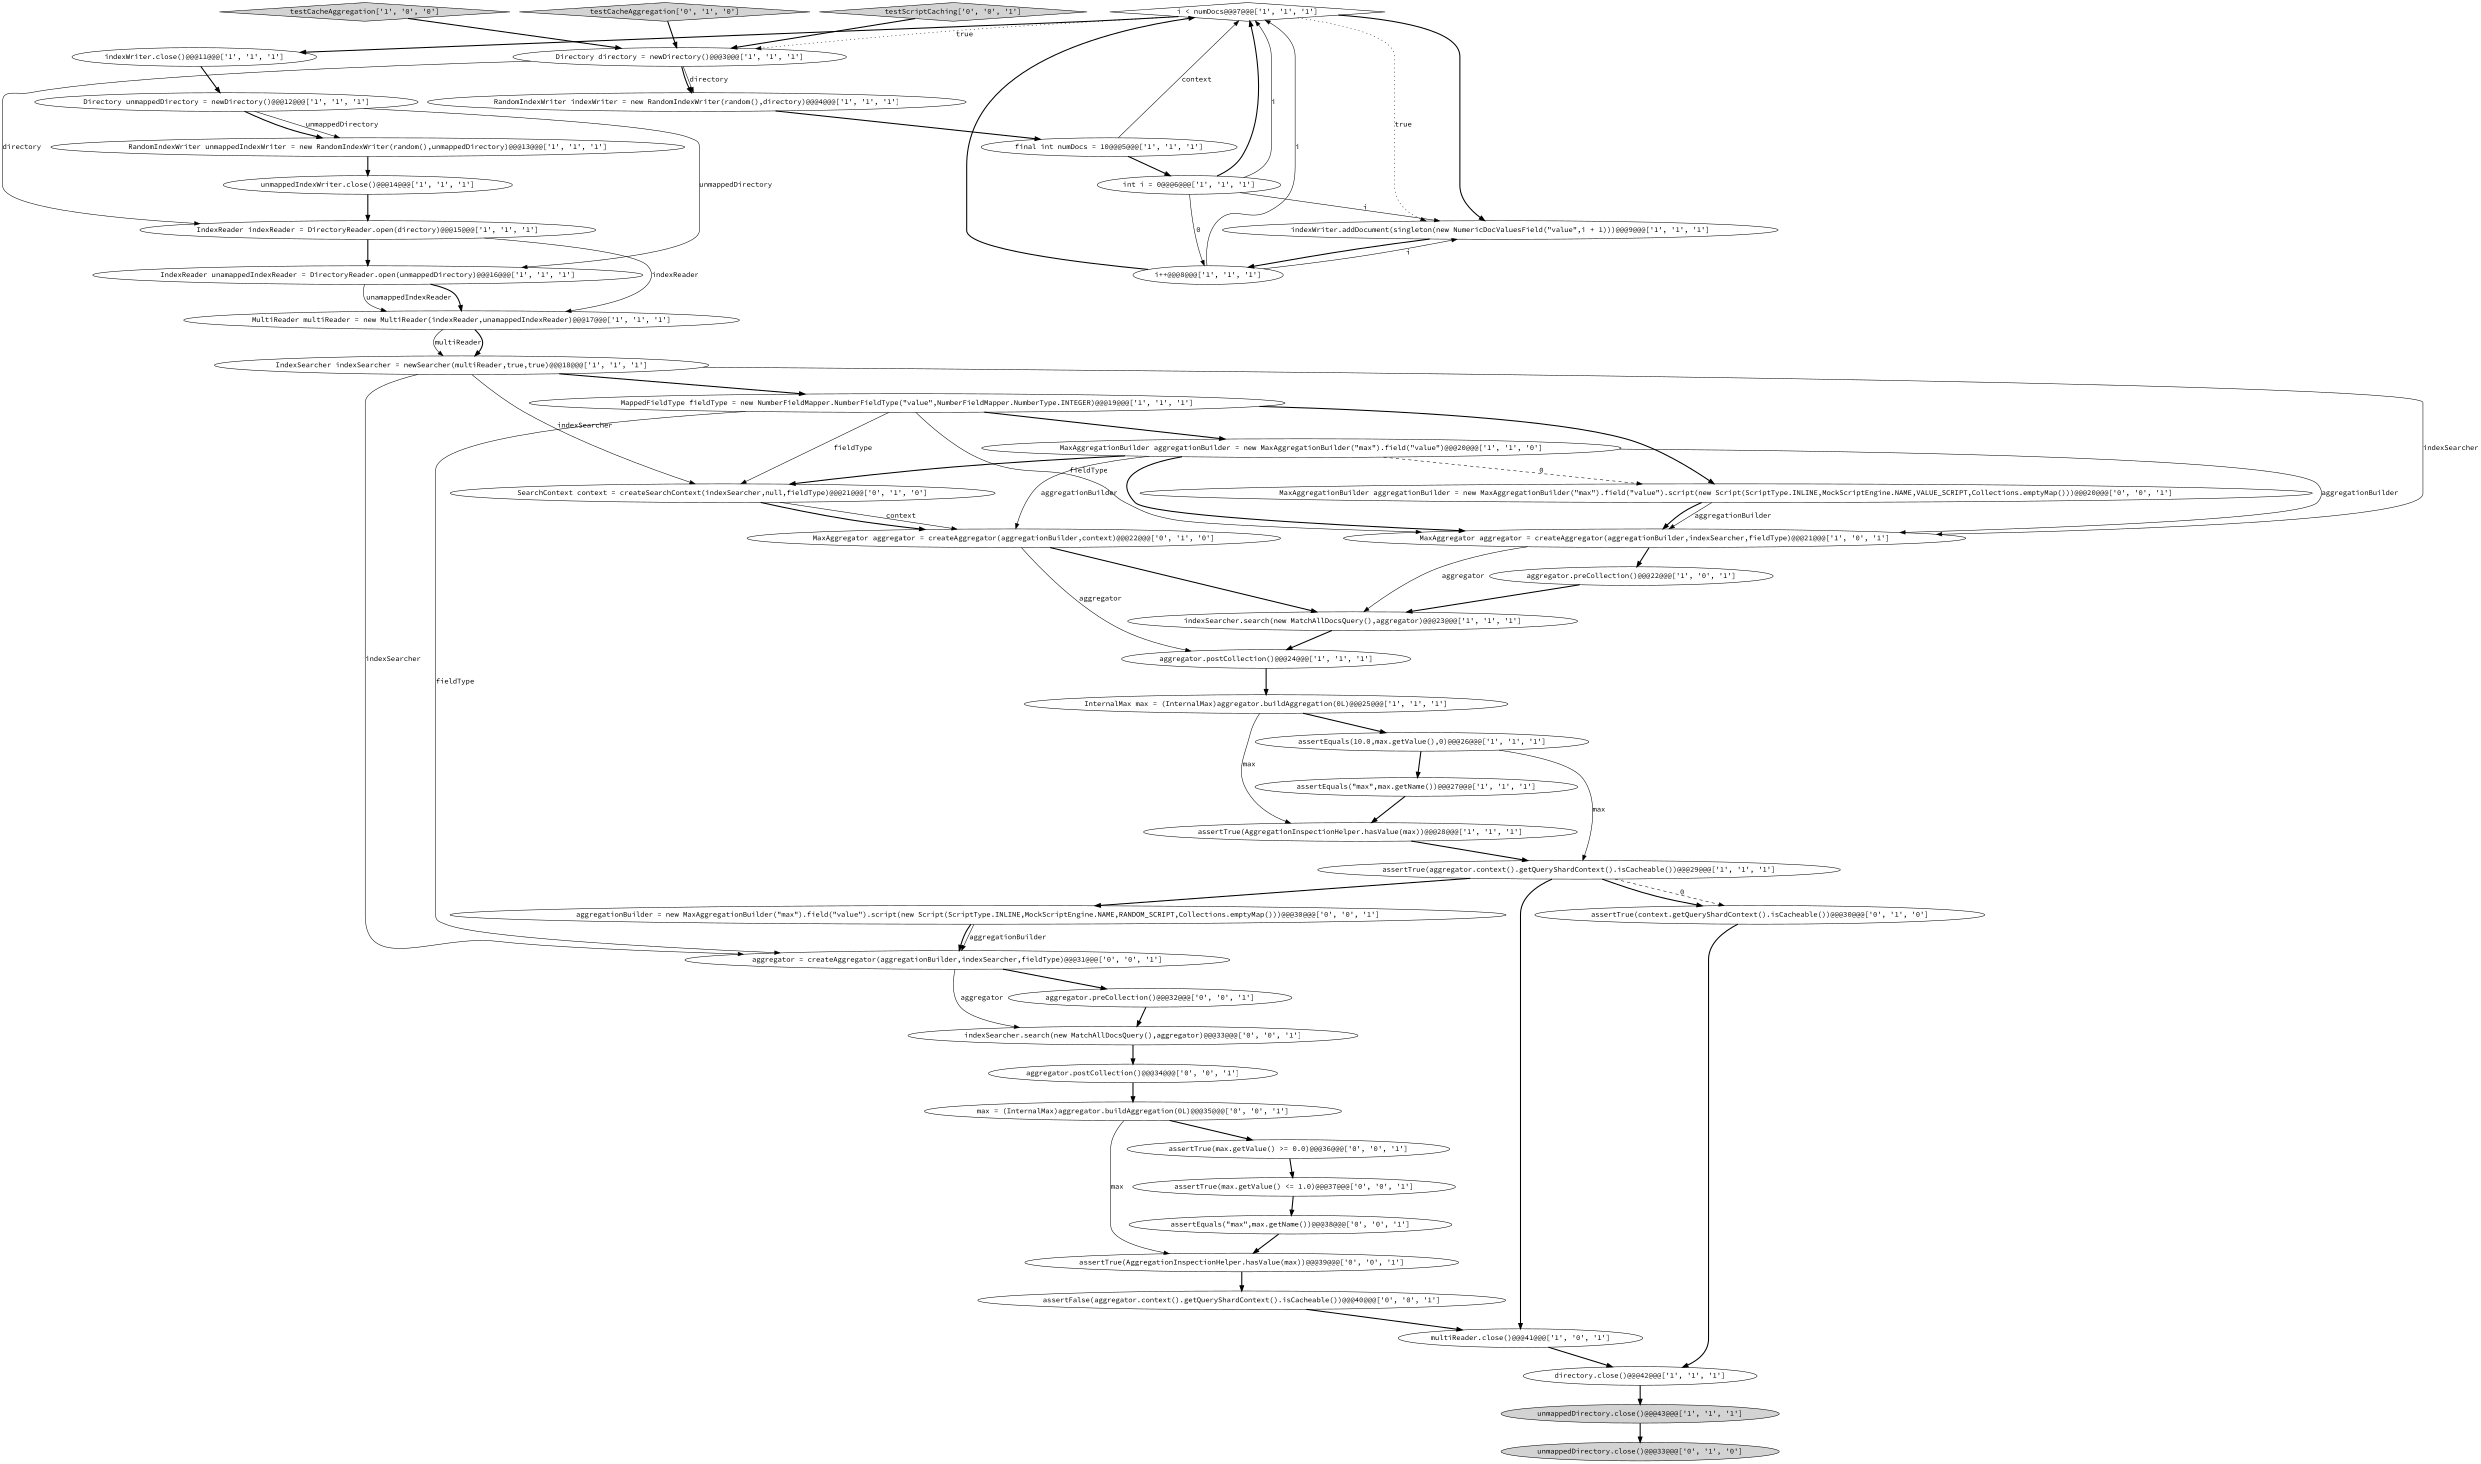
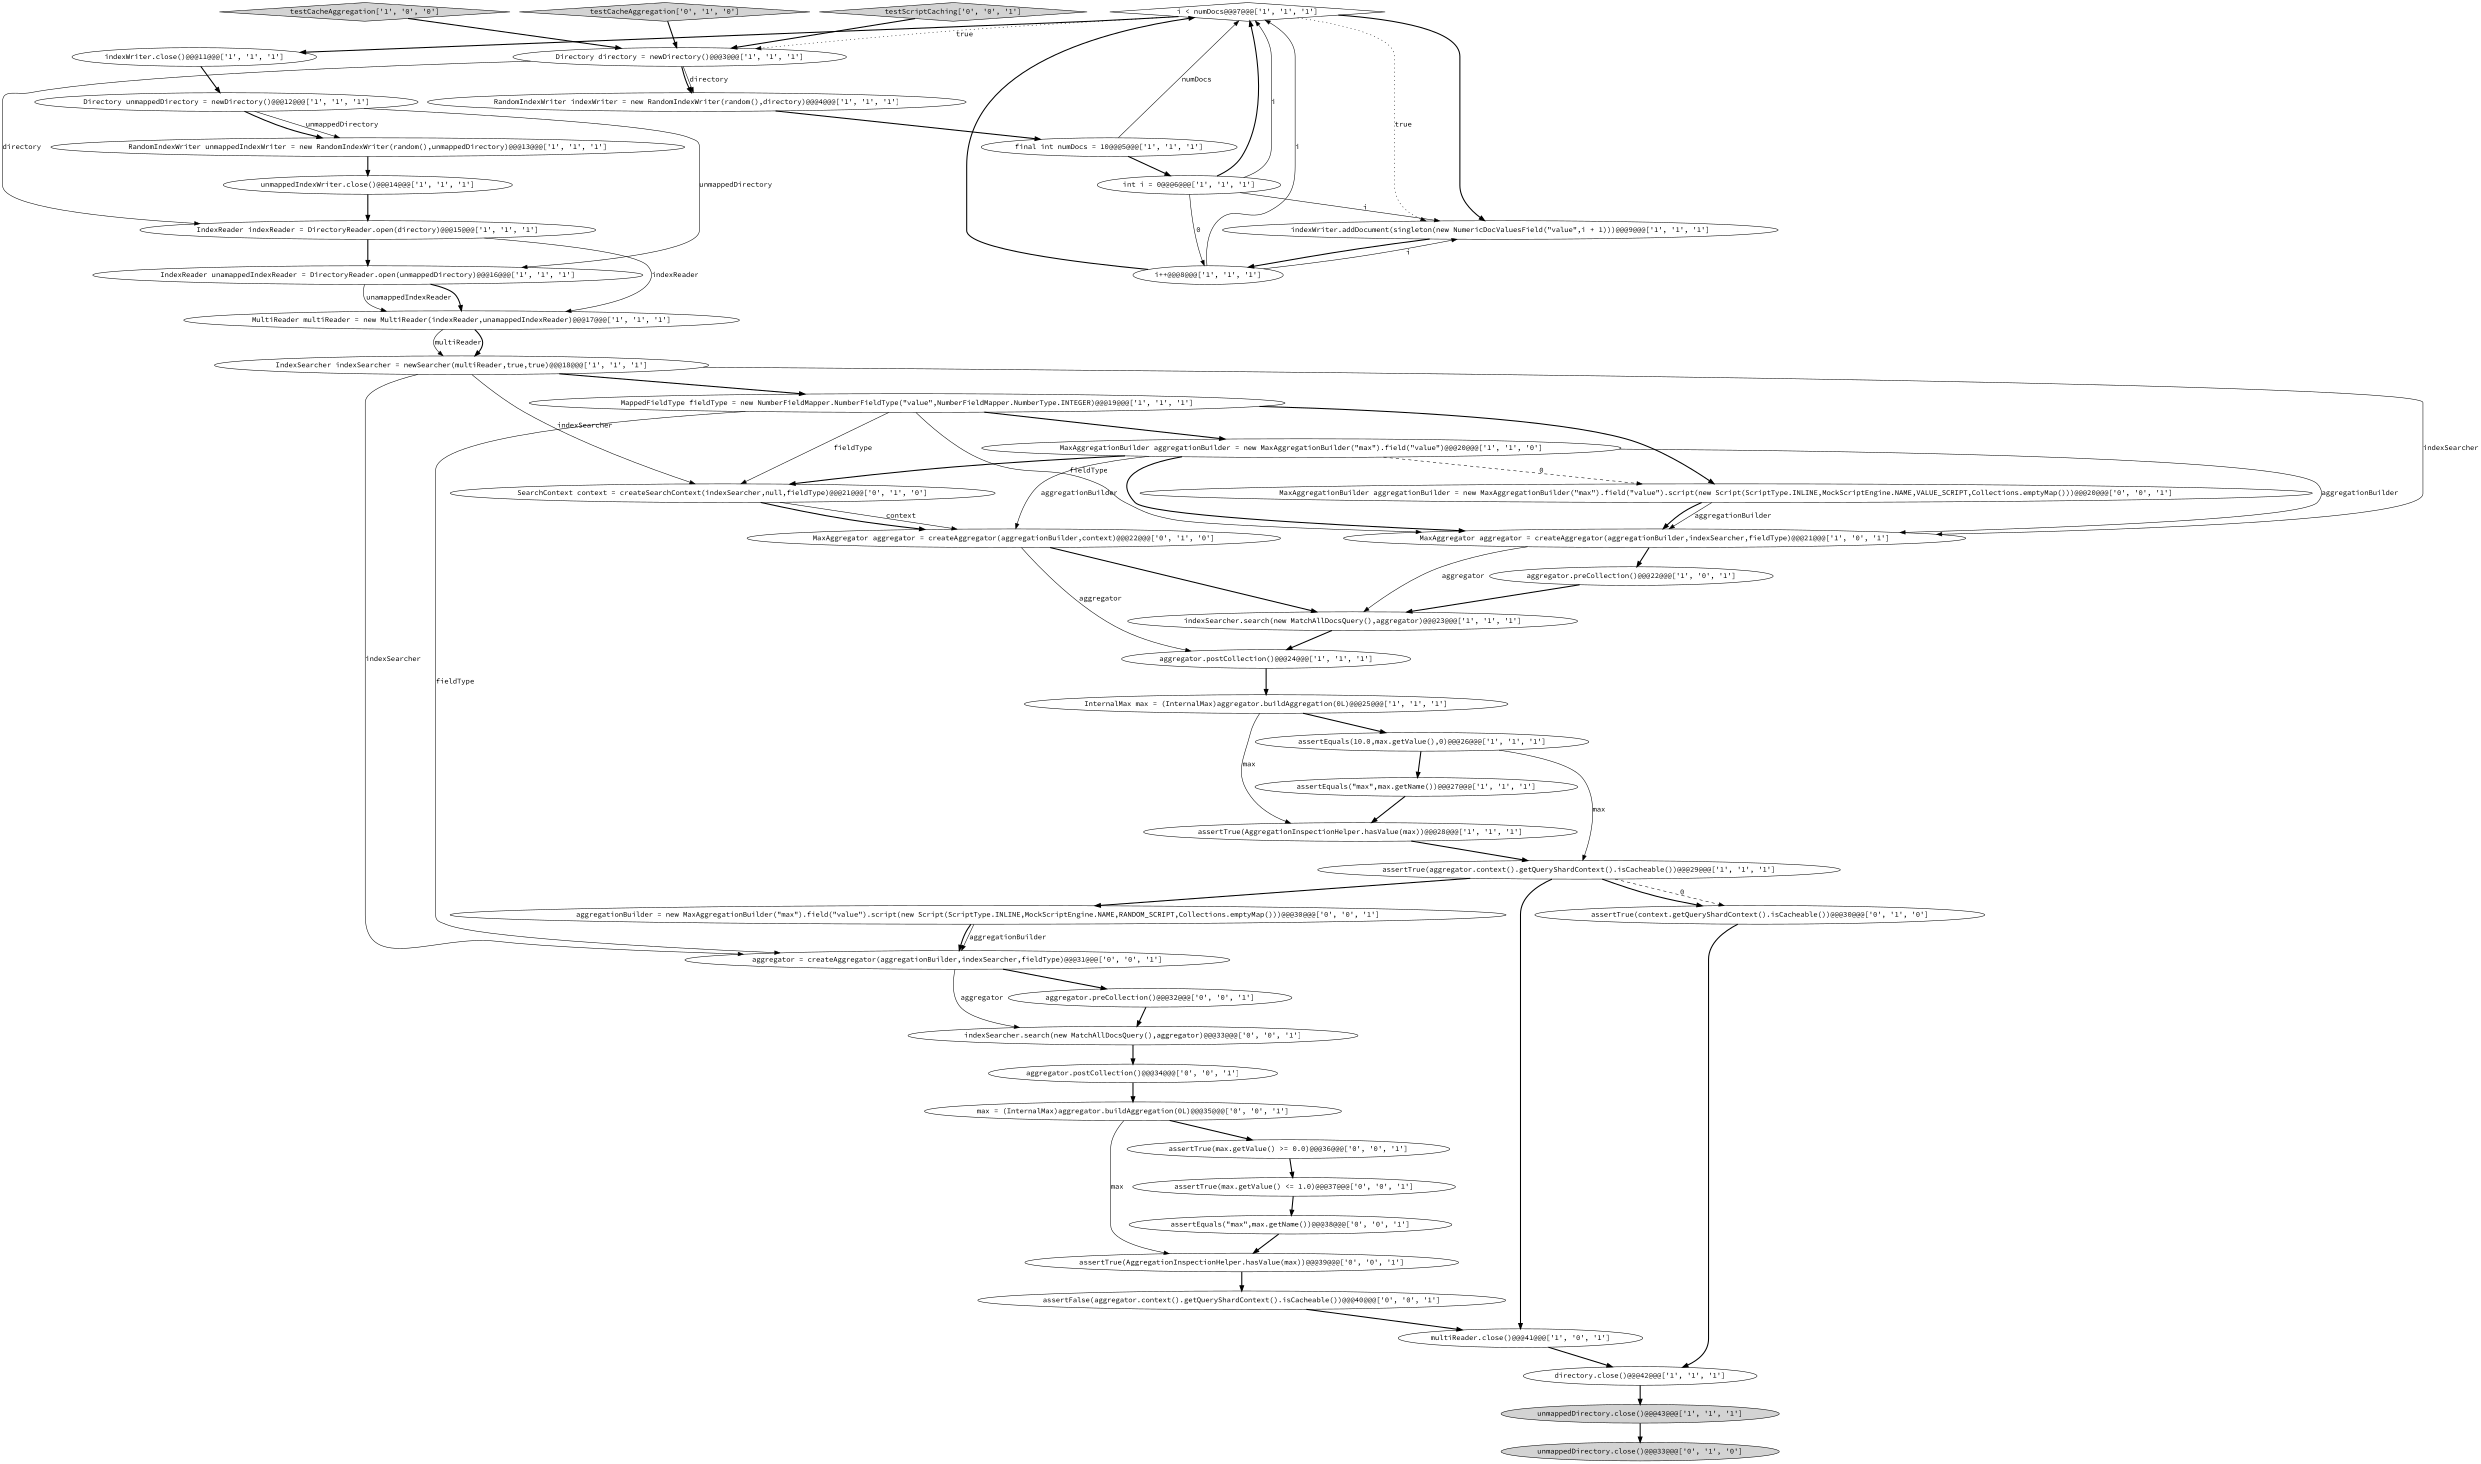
edge "final int numDocs = 10@@@5@@@['1', '1', '1']" -> "i < numDocs@@@7@@@['1', '1', '1']": label "context" -> "numDocs"
